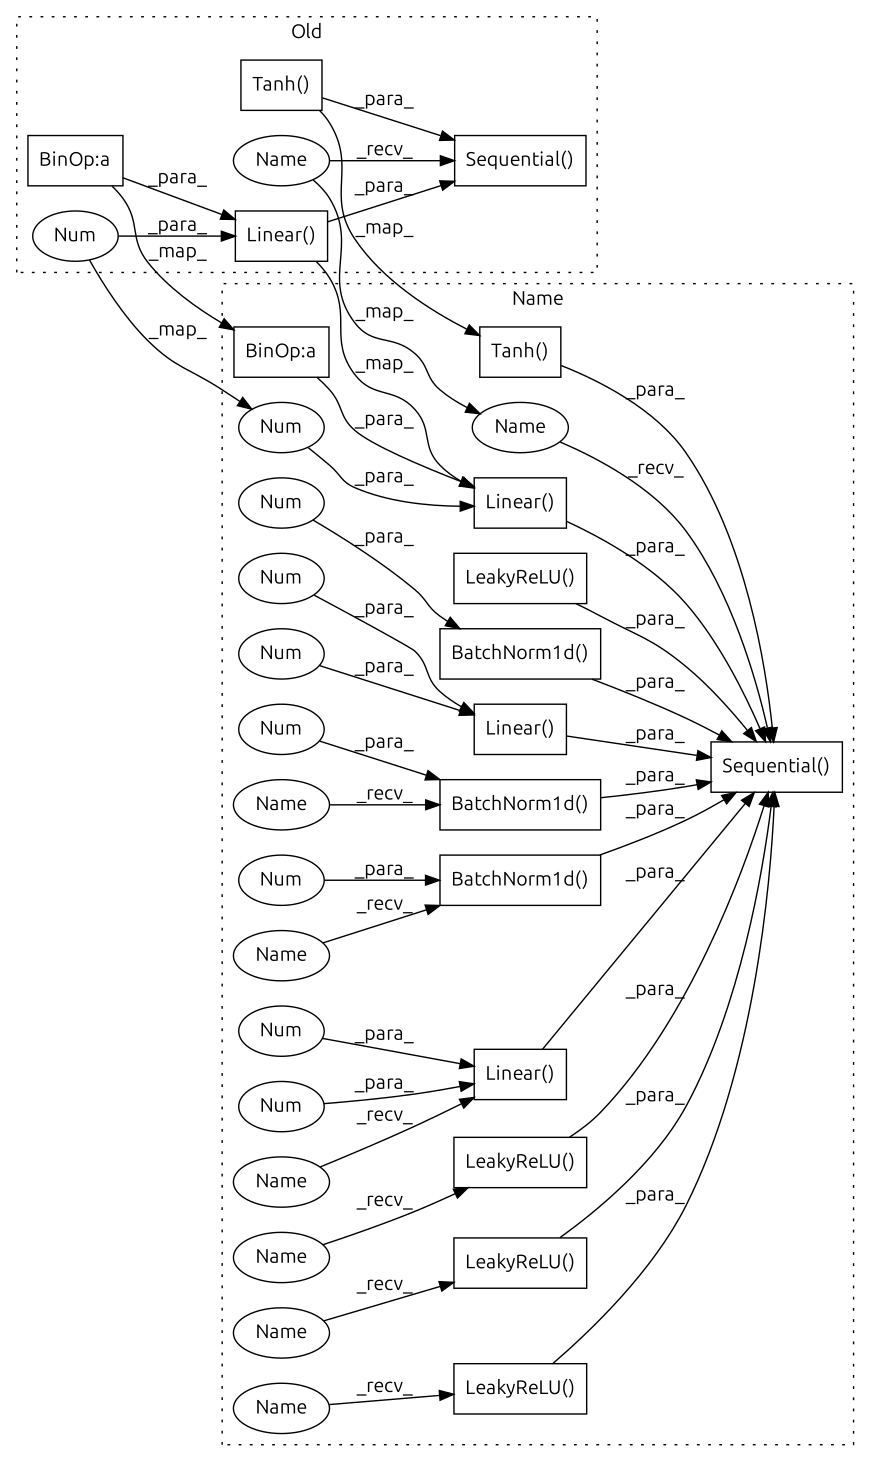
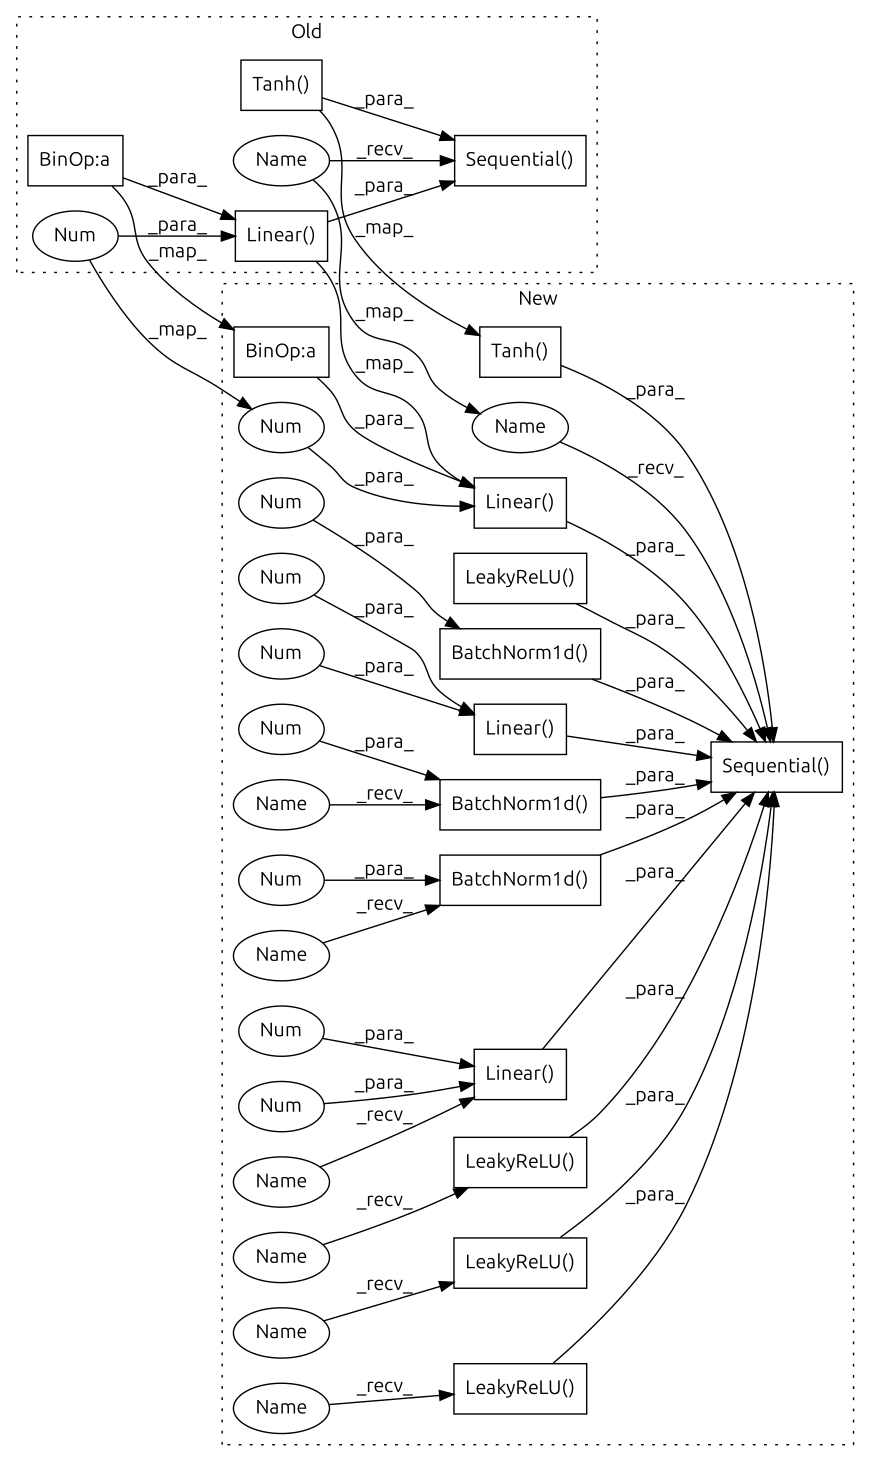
cluster "Name": label "Name" -> "New"
